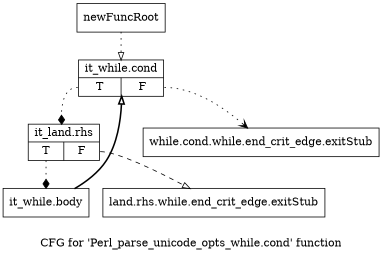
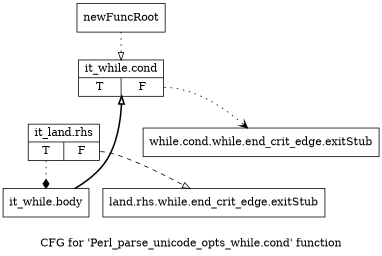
edge "it_while.cond" -> "it_land.rhs": removed
